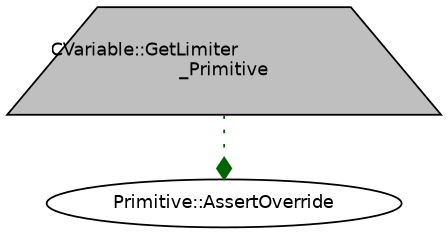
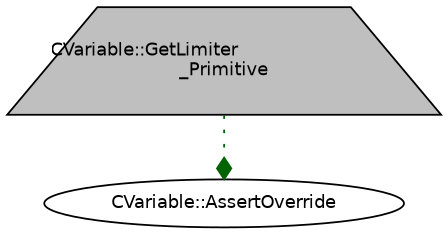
node "Primitive::AssertOverride": label "Primitive::AssertOverride" -> "CVariable::AssertOverride"
